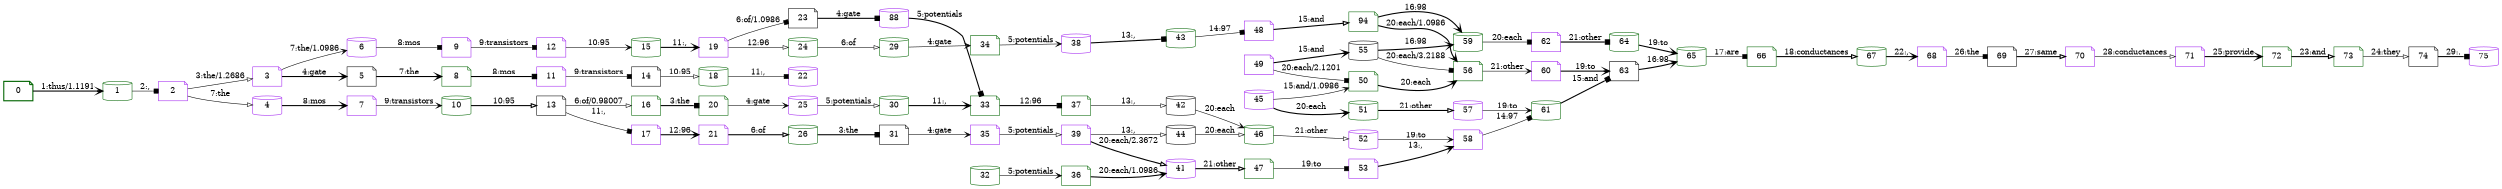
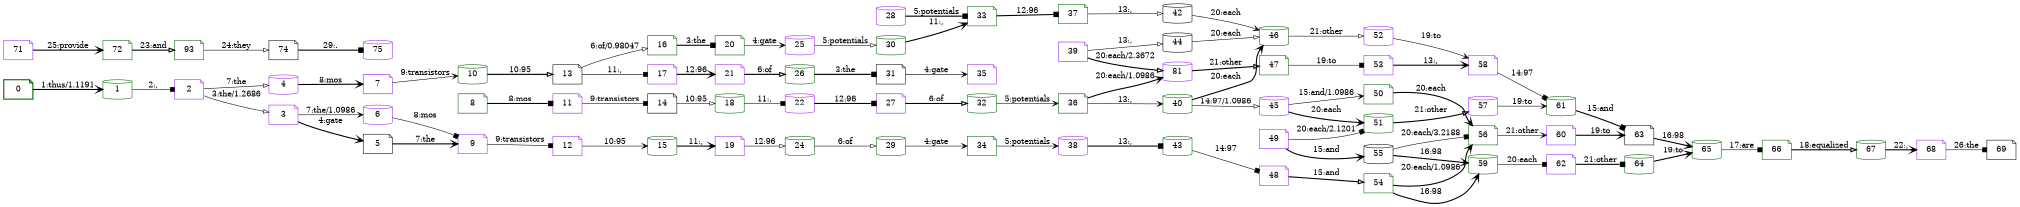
node "23": removed
node "88": label "88" -> "28"
node "94": label "94" -> "54"
edge "66" -> "67": label "18:conductances" -> "18:equalized"
node "70": removed
node "73": label "73" -> "93"
edge "5" -> "8": now "5" -> "9"
edge "49" -> "50": now "49" -> "51"
edge "13" -> "16": label "6:of/0.98007" -> "6:of/0.98047"
node "27": added
node "40": added
edge "35" -> "39": removed, label "5:potentials"
node "41": label "41" -> "81"
